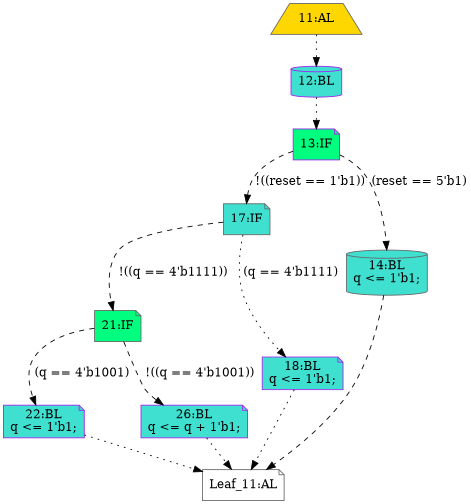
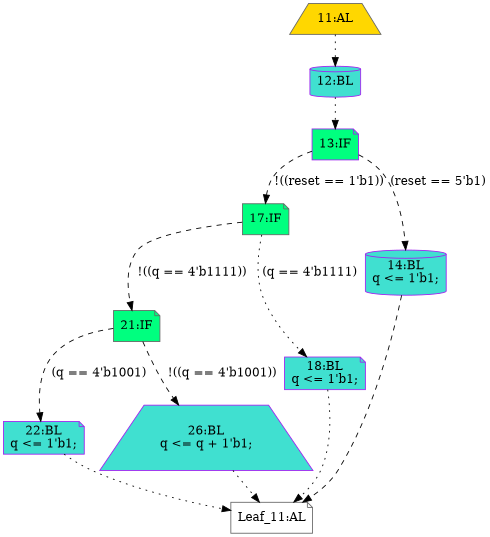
node "17:IF": fillcolor turquoise -> springgreen
node "14:BL q <= 1'b1;": color gray40 -> purple
node "26:BL q <= q + 1'b1;": shape note -> trapezium
